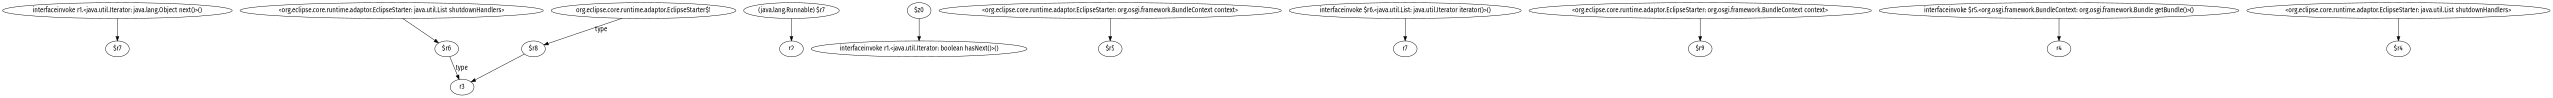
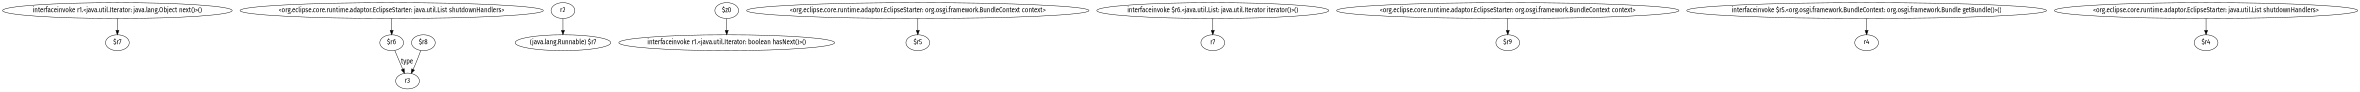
node "org.eclipse.core.runtime.adaptor.EclipseStarter$1": removed
edge "(java.lang.Runnable) $r7" -> "r2": reversed
